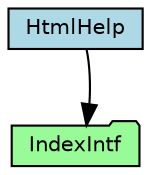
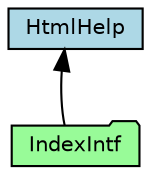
edge "HtmlHelp" -> "IndexIntf": reversed
